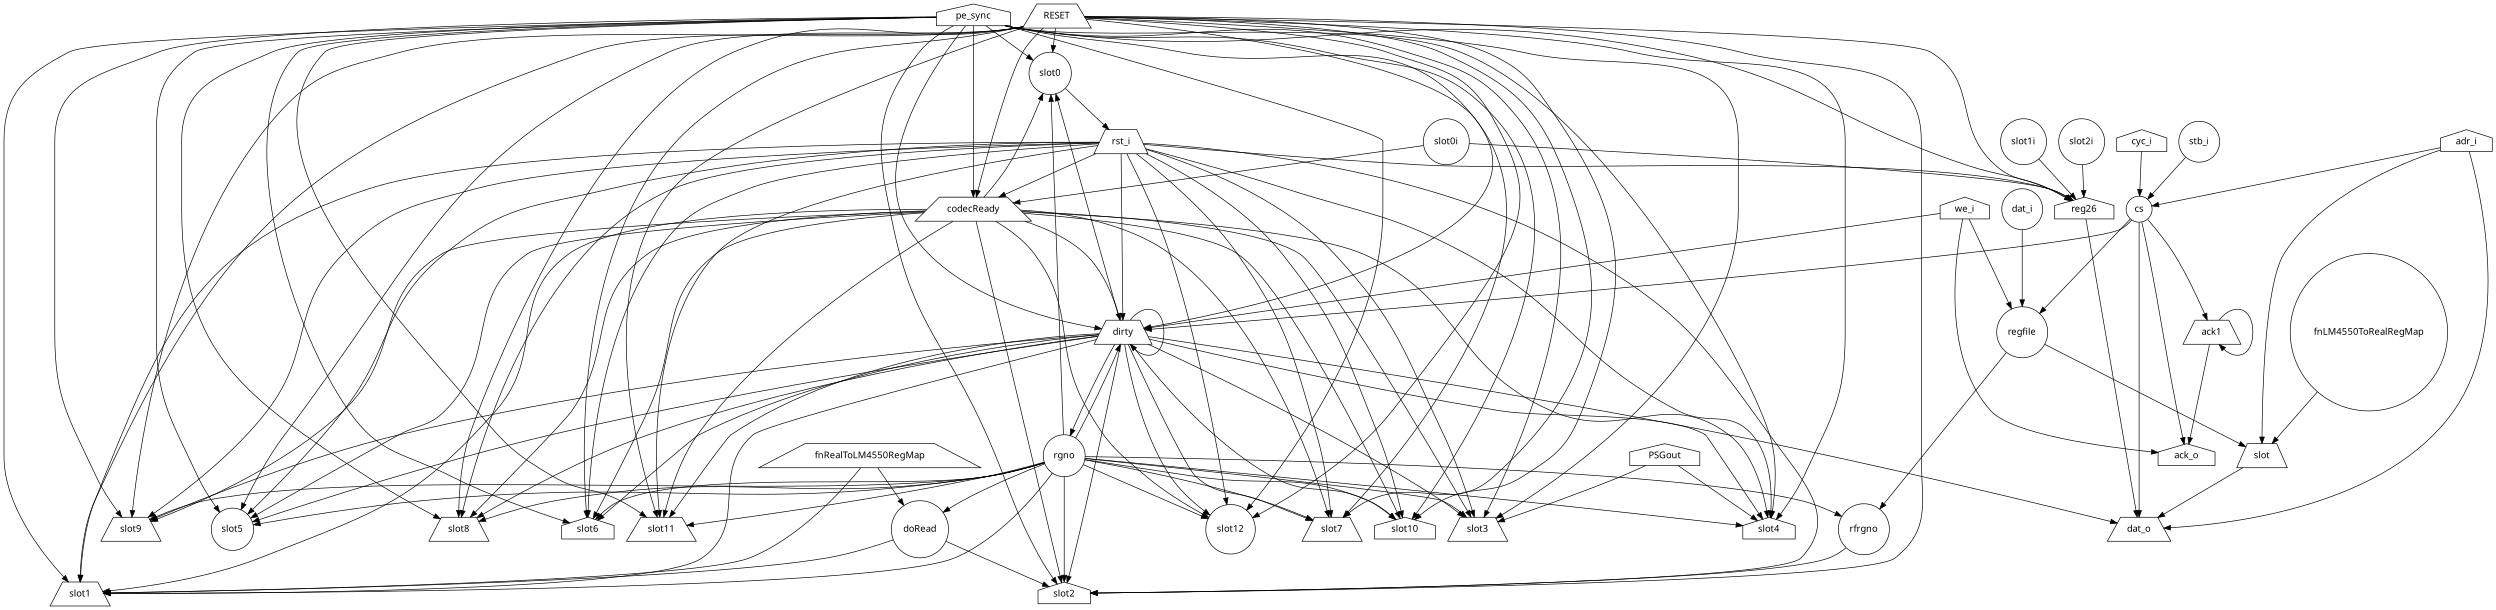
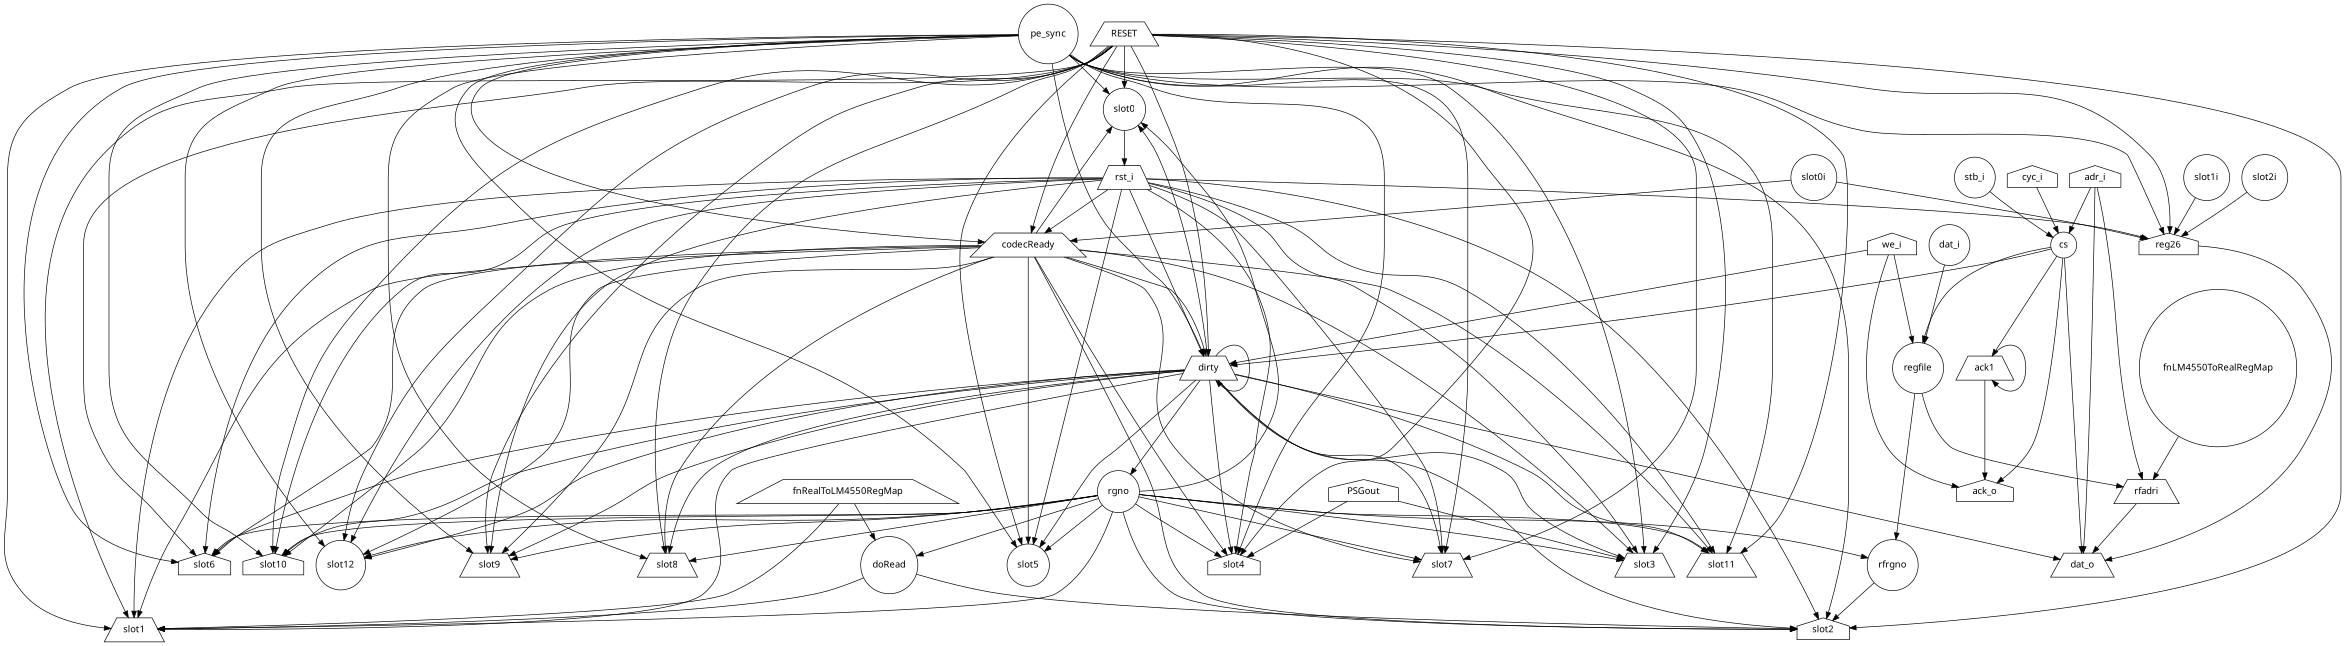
node "pe_sync": shape house -> circle
edge "rst_i" -> "slot8": removed
edge "rgno" -> "dirty": removed
node "slot": label "slot" -> "rfadri"
